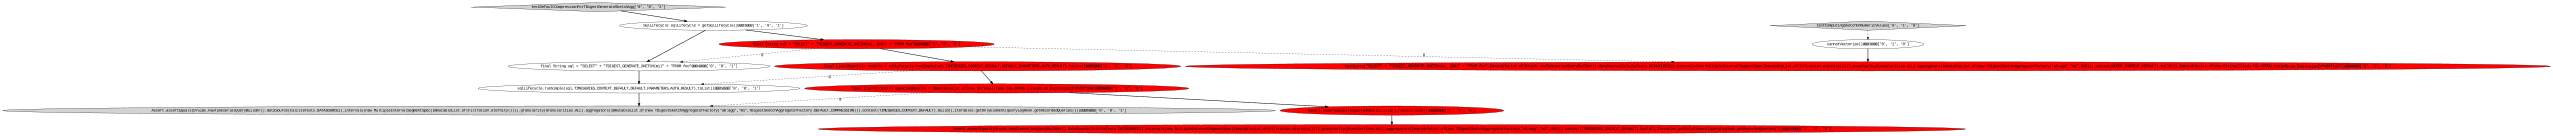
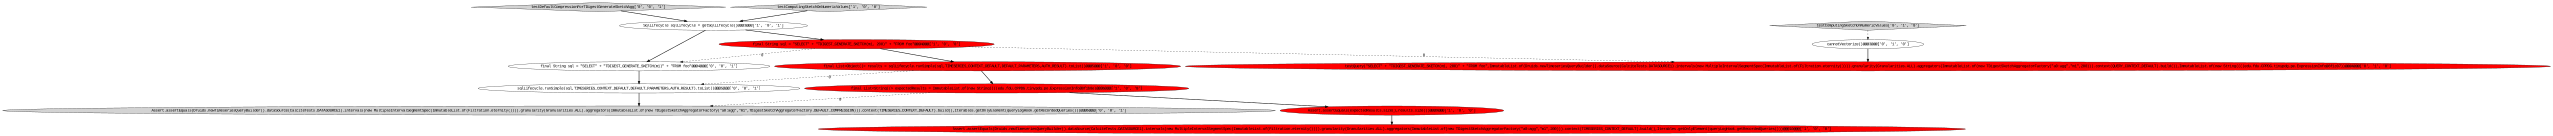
node "testComputingSketchOnNumericValues['1', '0', '0']": added
